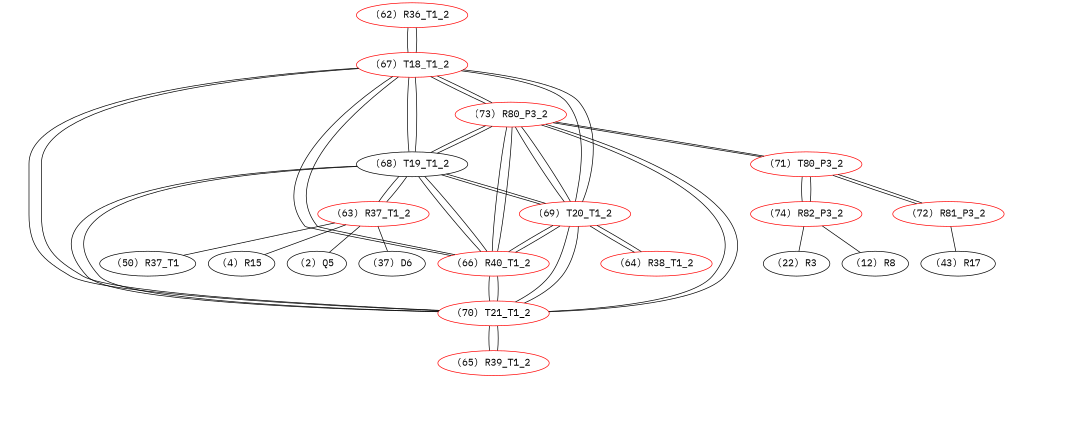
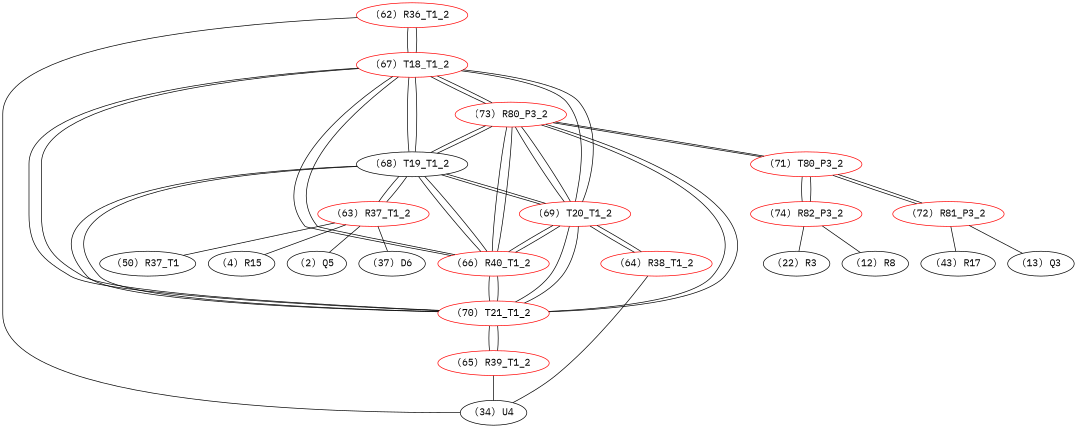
node "(13) Q3": added
node "(34) U4": added
